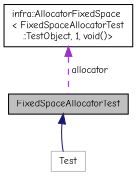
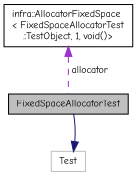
edge "Test" -> "FixedSpaceAllocatorTest": reversed
